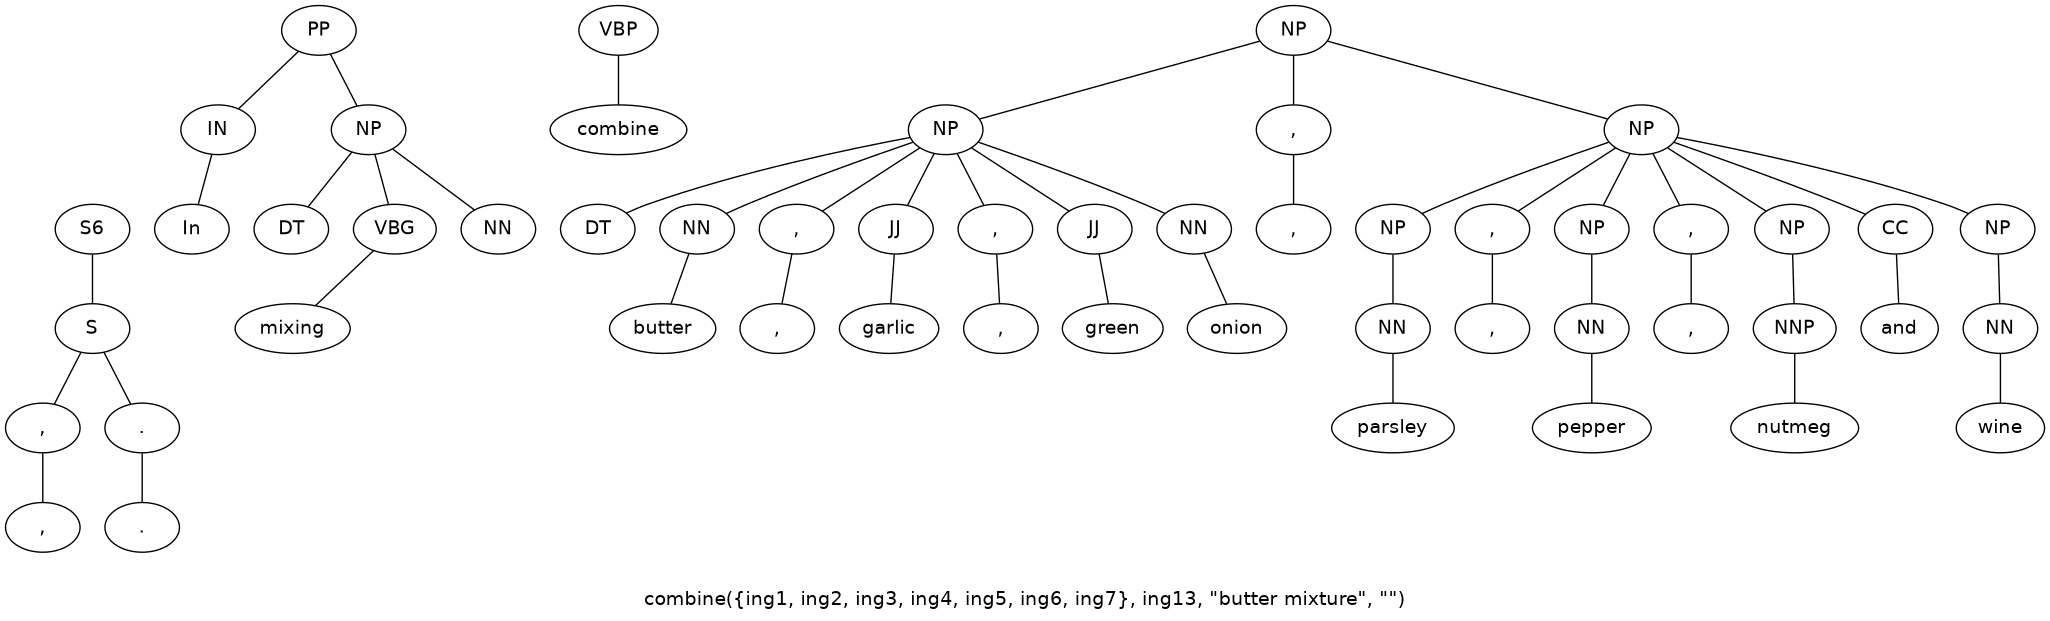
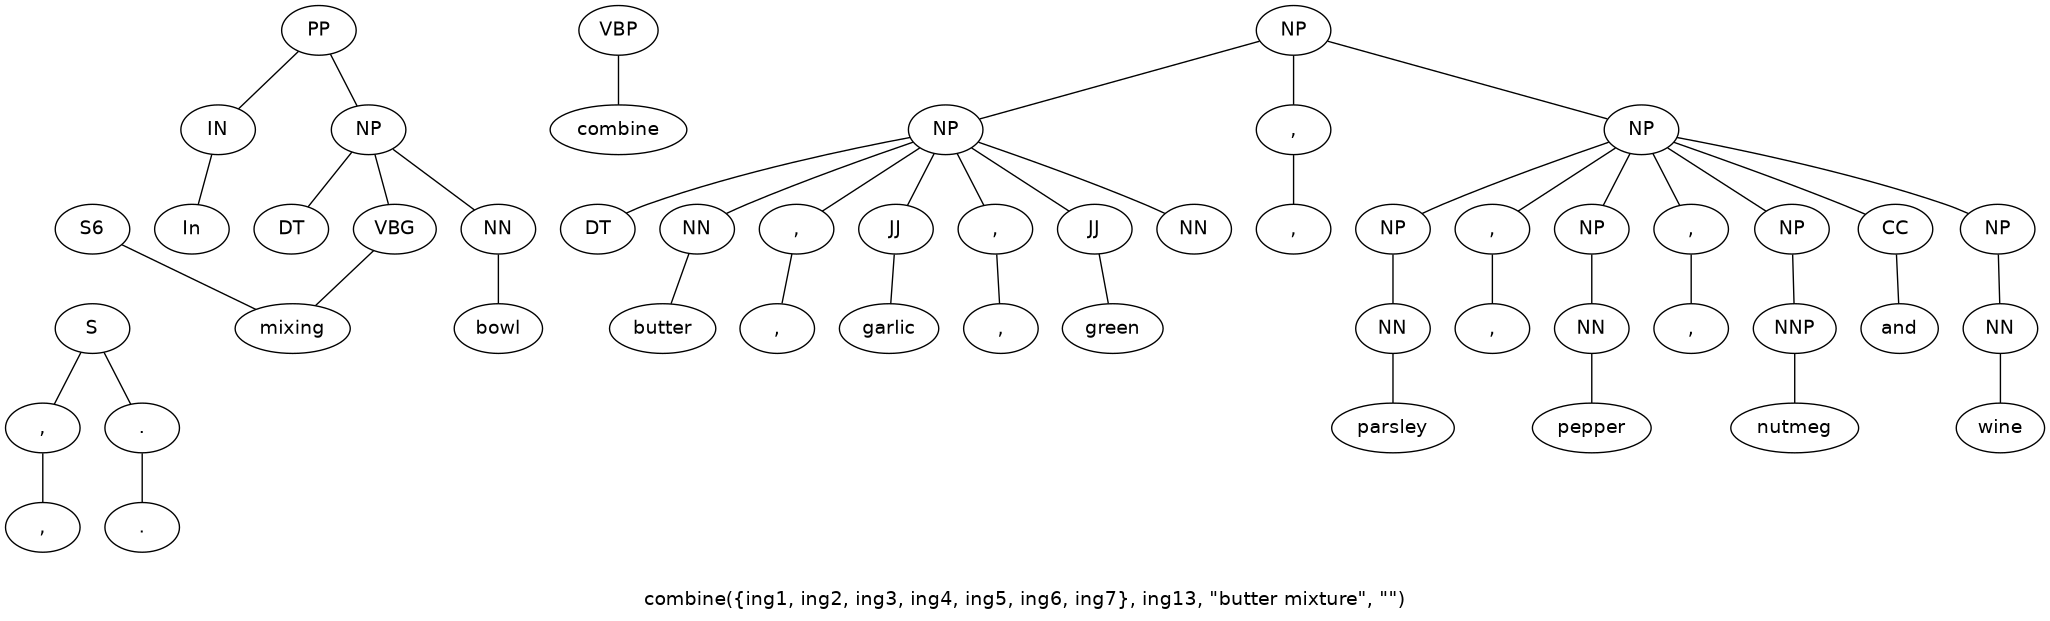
edge "S6" -- "S": now "S6" -- "mixing"
node "bowl": added
node "onion": removed
